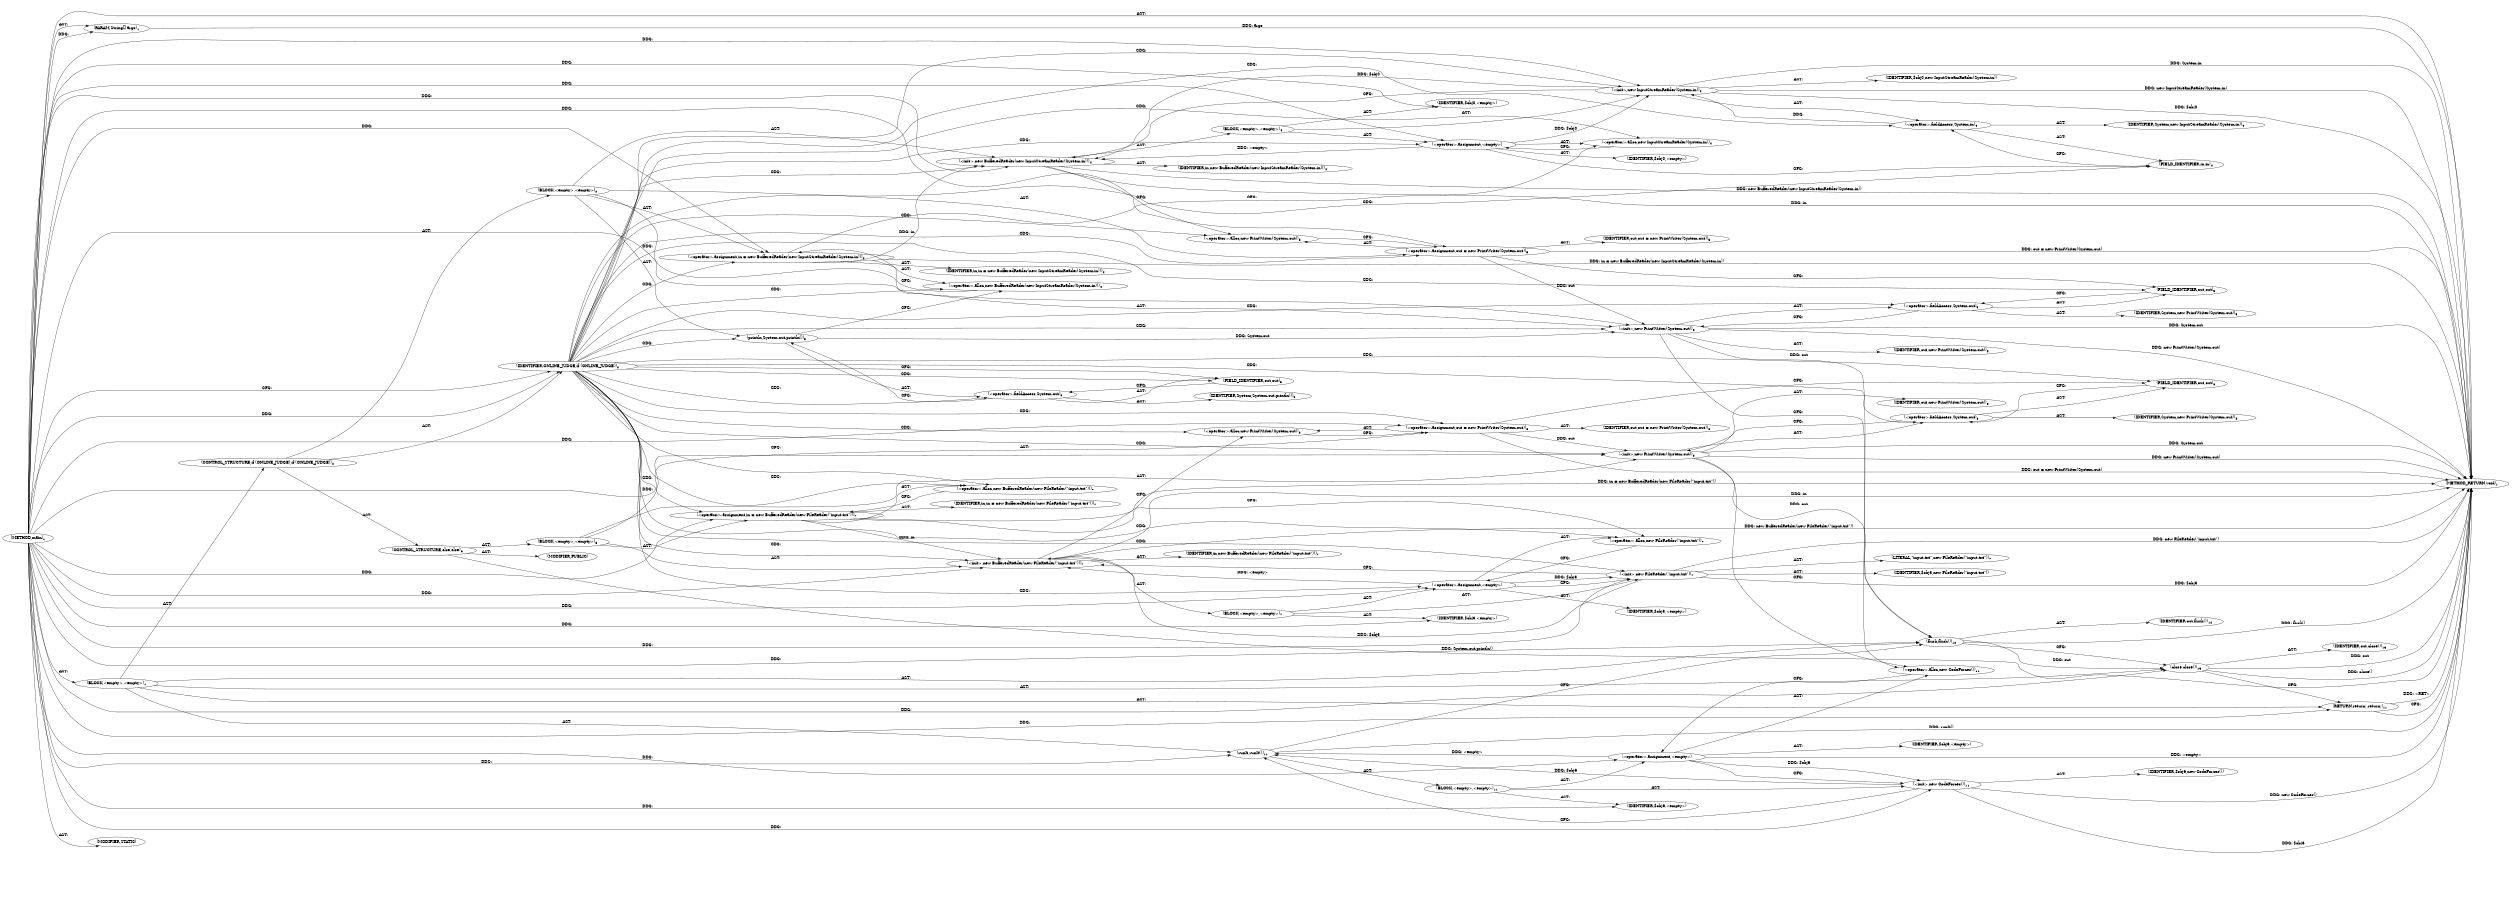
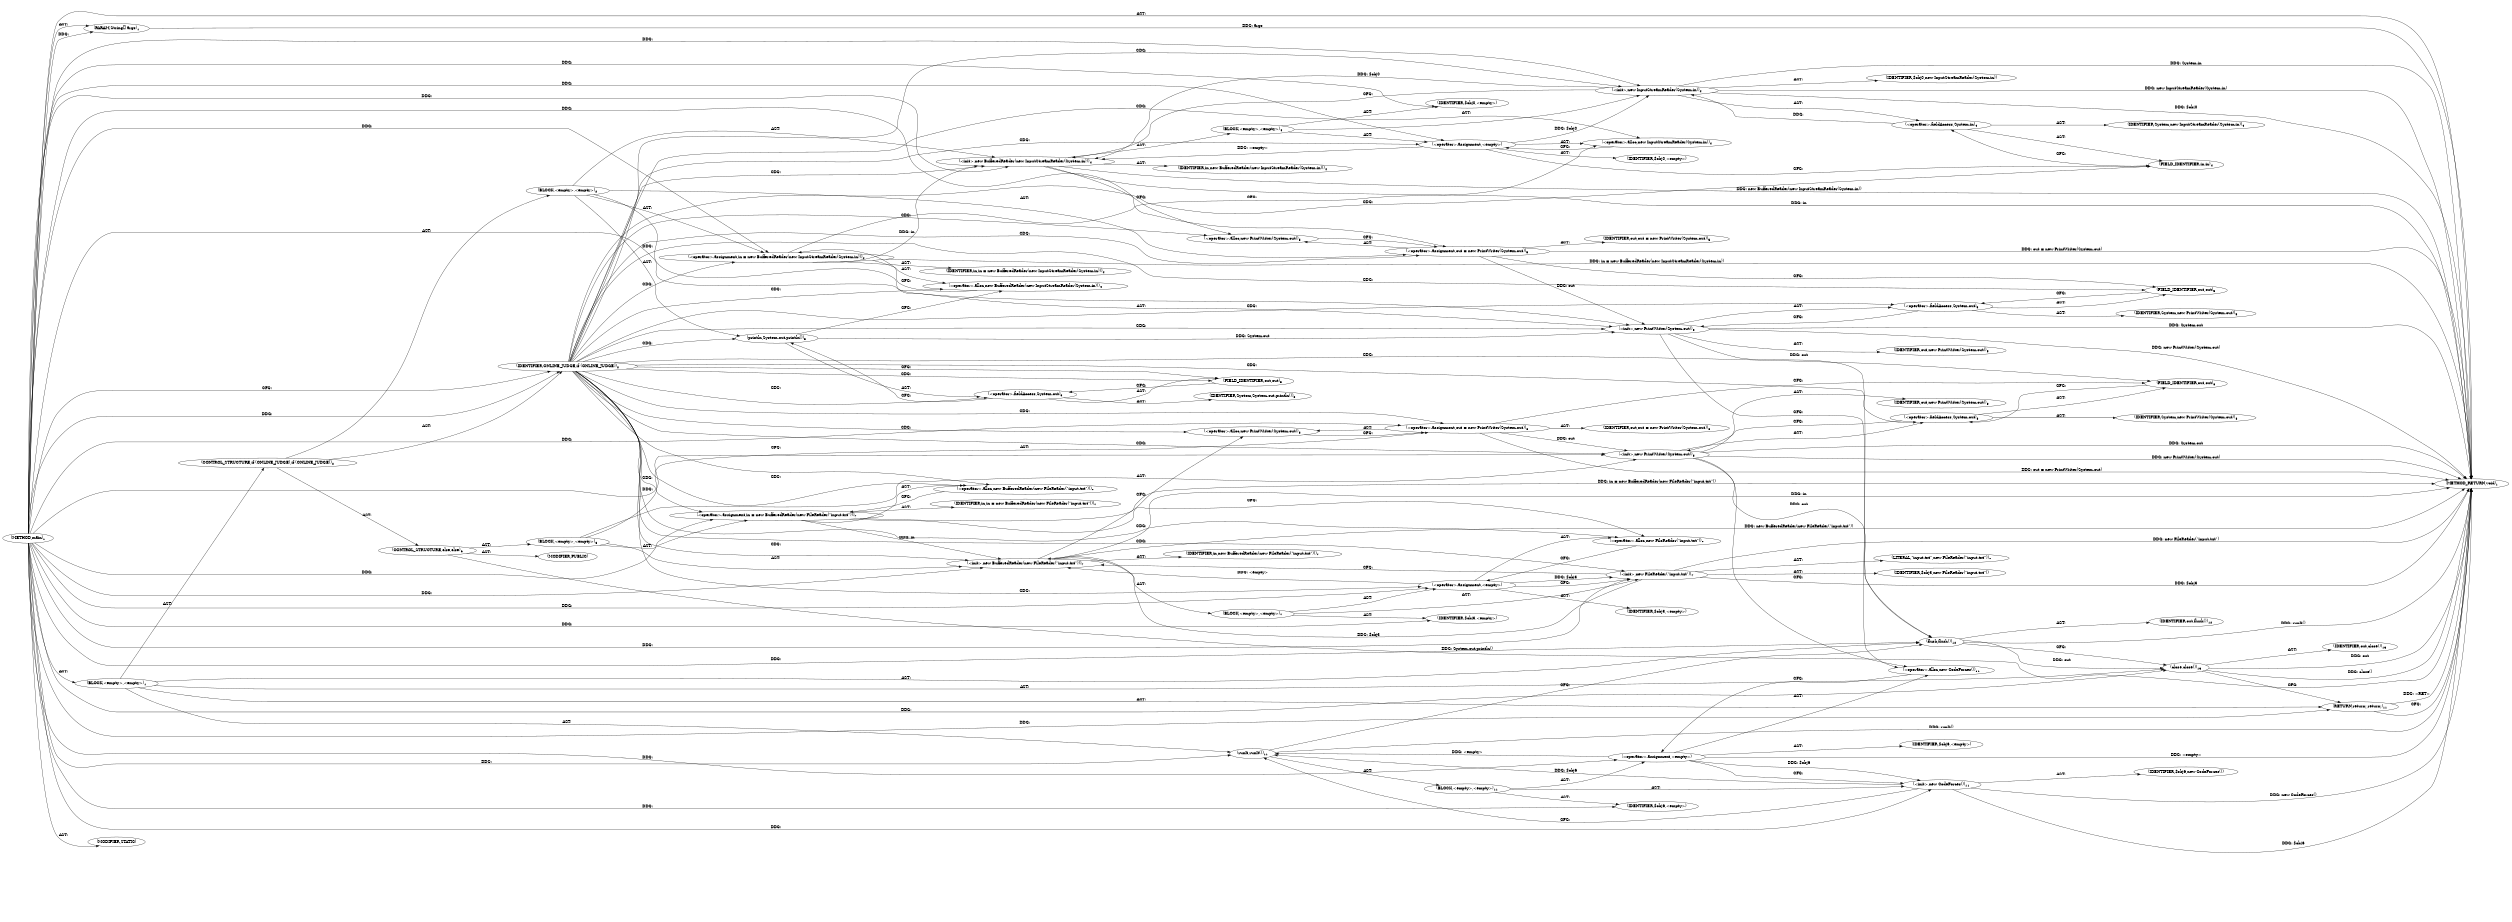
edge "(IDENTIFIER,ONLINE_JUDGE,if (ONLINE_JUDGE))" -> "(<operator>.fieldAccess,System.in)": removed, label "CDG:"
edge "(flush,flush())" -> "(METHOD_RETURN,void)": label "DDG: flush()" -> "DDG: runIt()"
